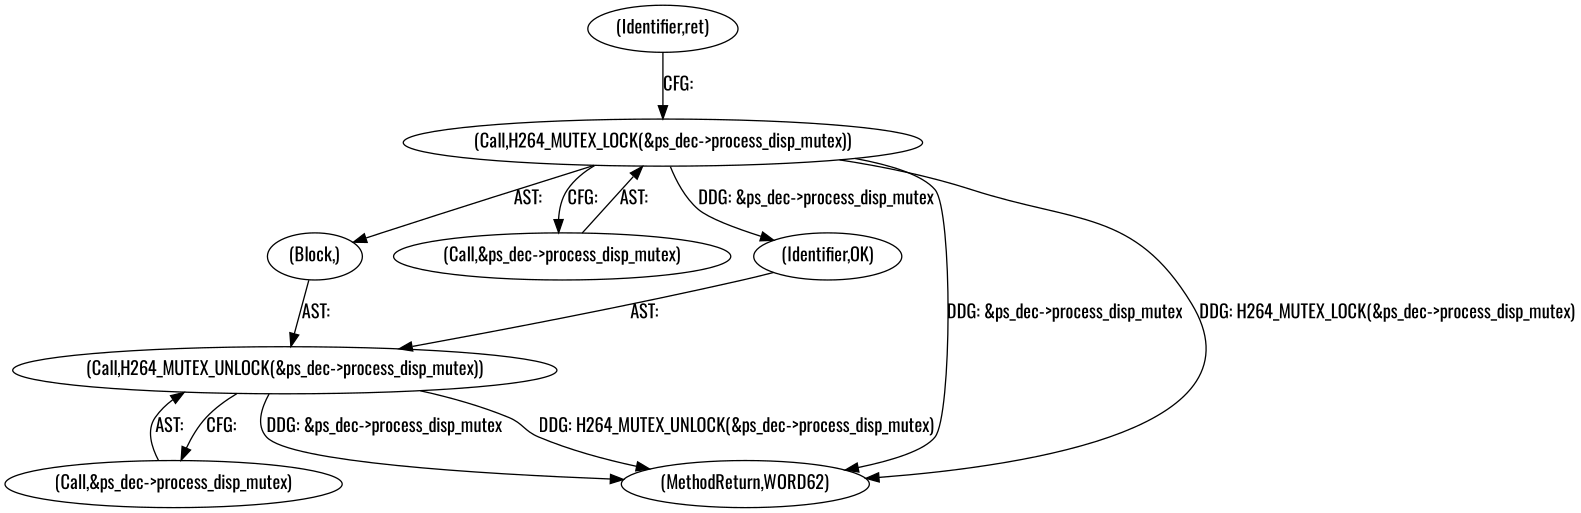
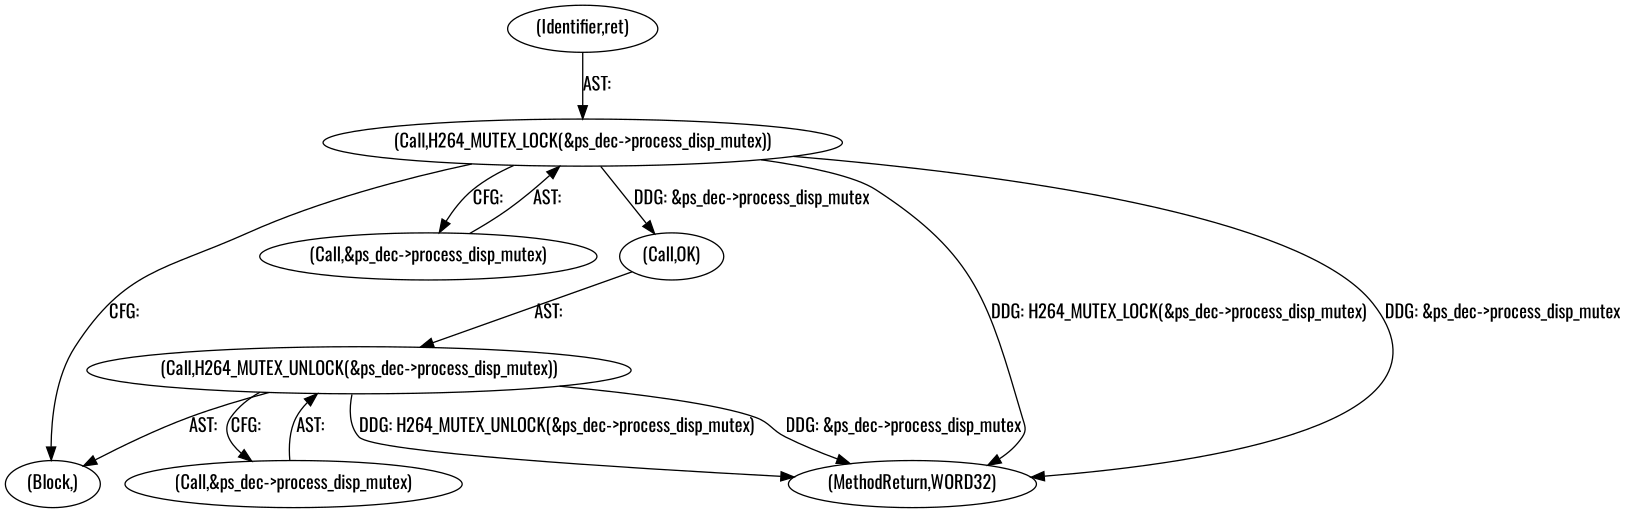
edge "(Identifier,ret)" -> "(Call,H264_MUTEX_LOCK(&ps_dec->process_disp_mutex))": label "CFG: " -> "AST: "
edge "(Call,H264_MUTEX_LOCK(&ps_dec->process_disp_mutex))" -> "(Block,)": label "AST: " -> "CFG: "
node "(Identifier,OK)": label "(Identifier,OK)" -> "(Call,OK)"
edge "(Block,)" -> "(Call,H264_MUTEX_UNLOCK(&ps_dec->process_disp_mutex))": reversed
node "(MethodReturn,WORD62)": label "(MethodReturn,WORD62)" -> "(MethodReturn,WORD32)"
